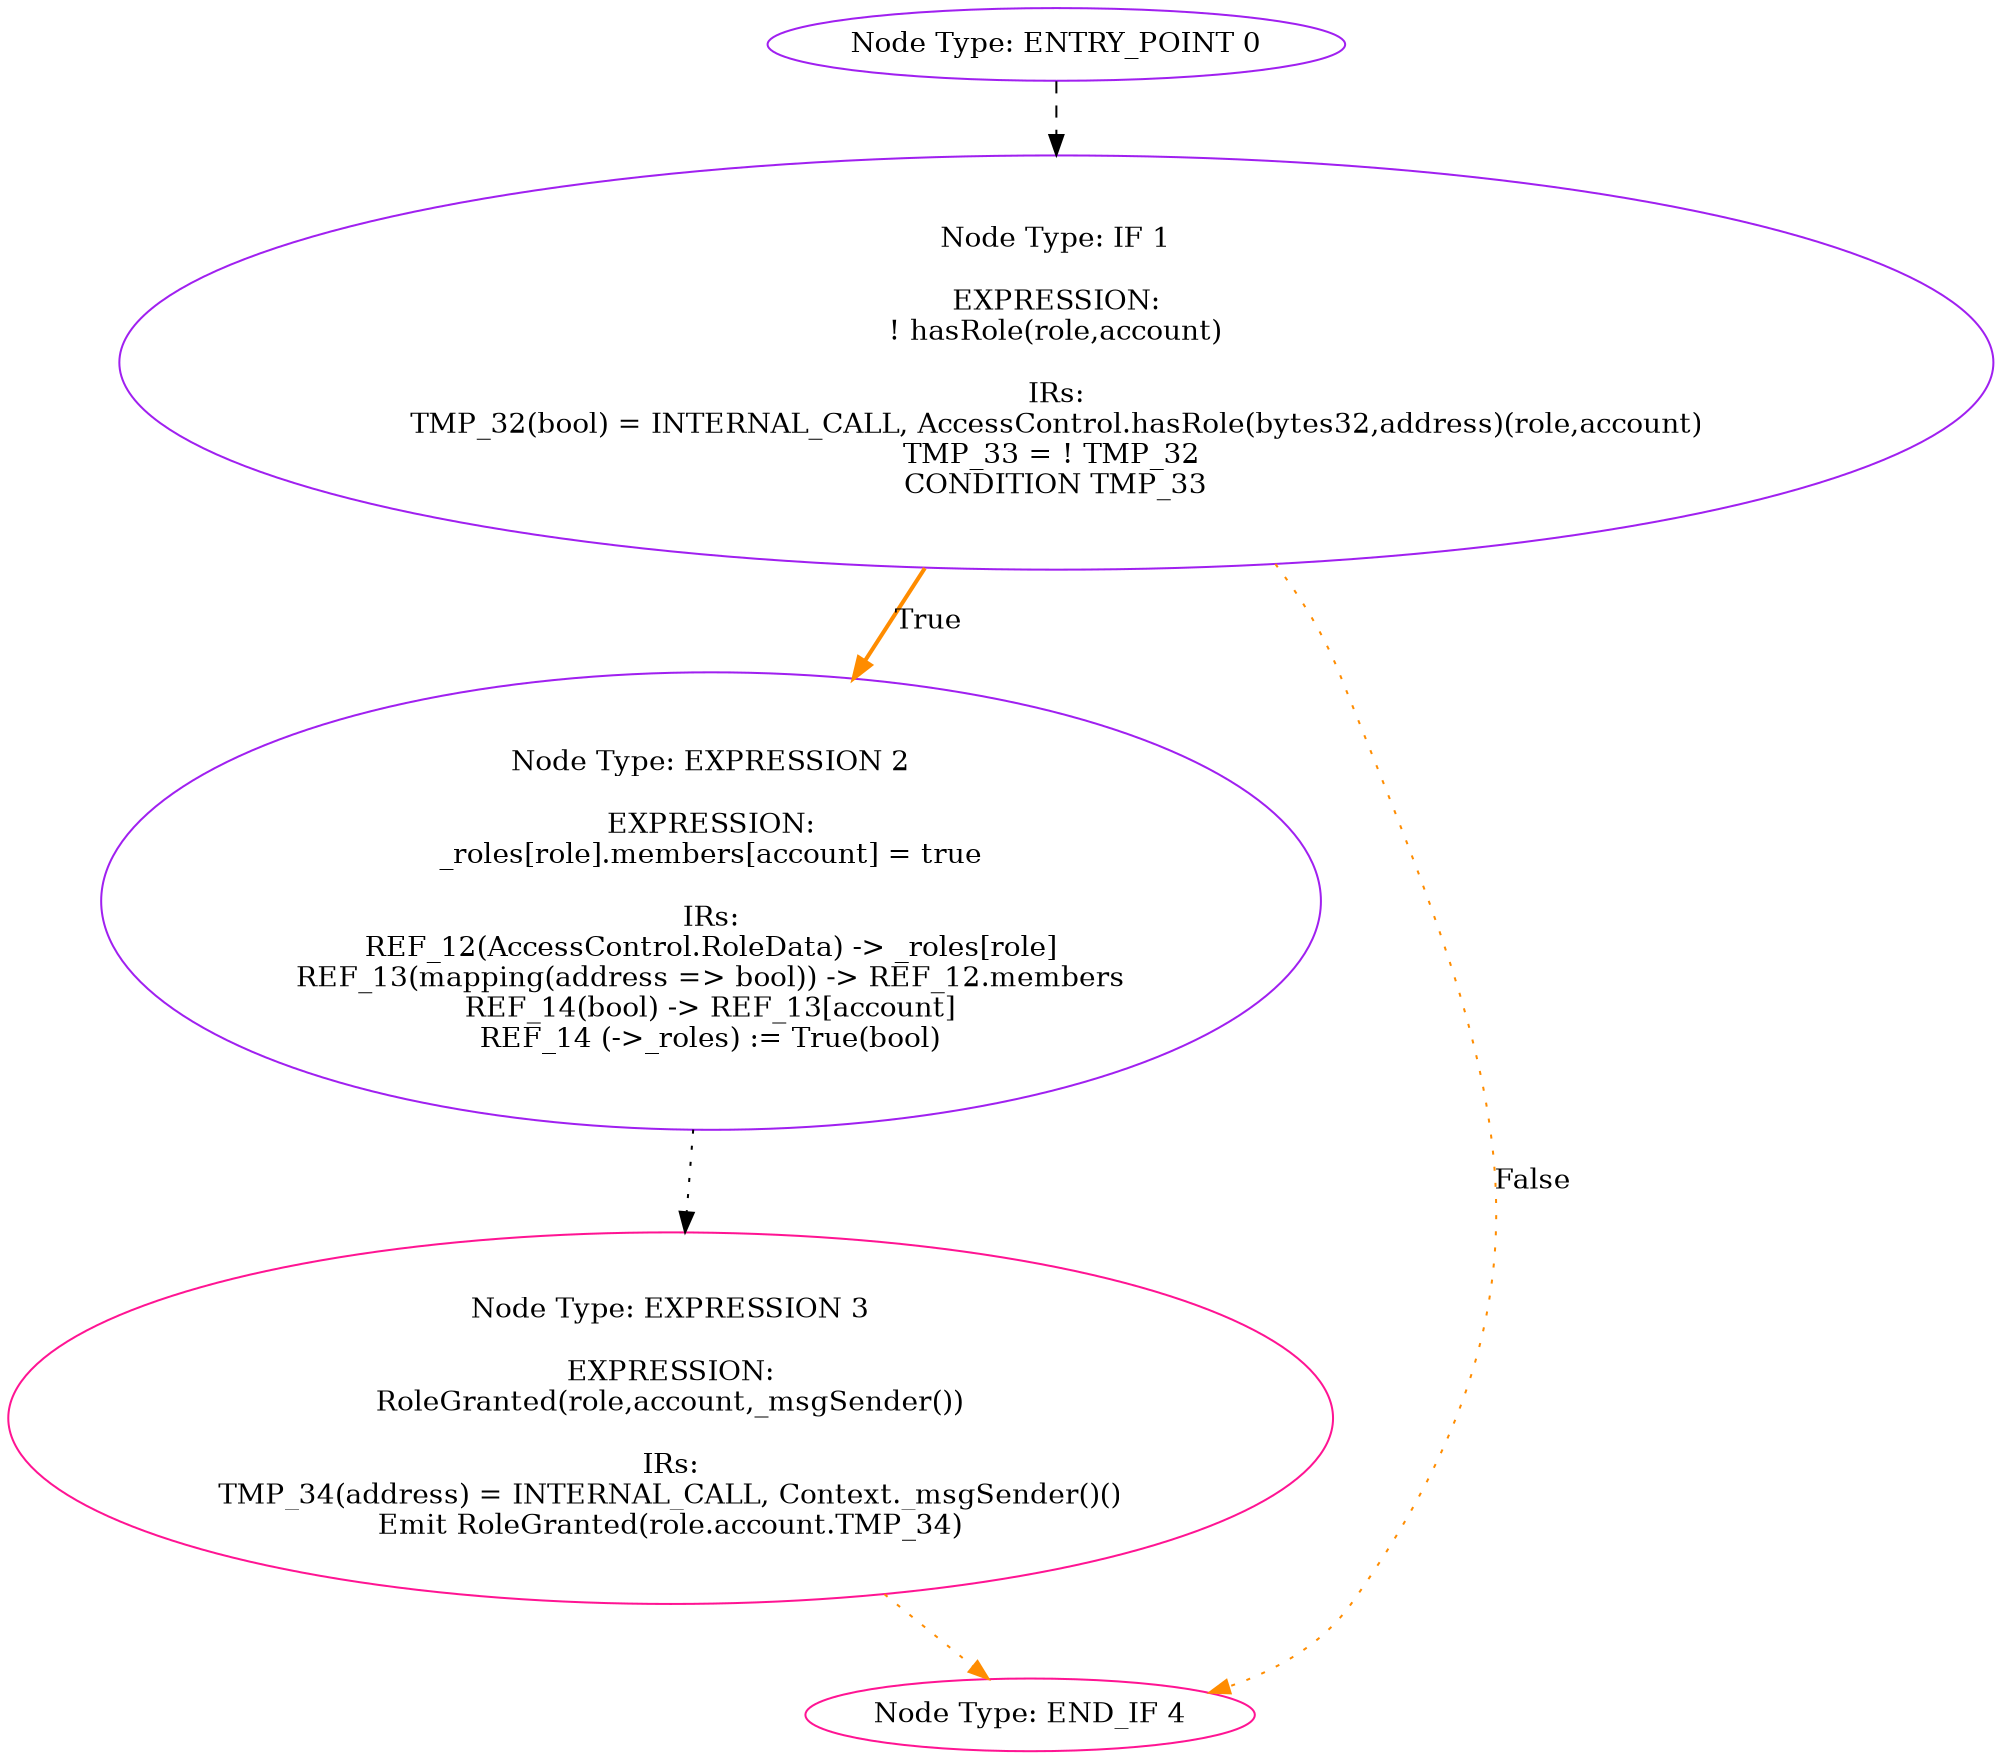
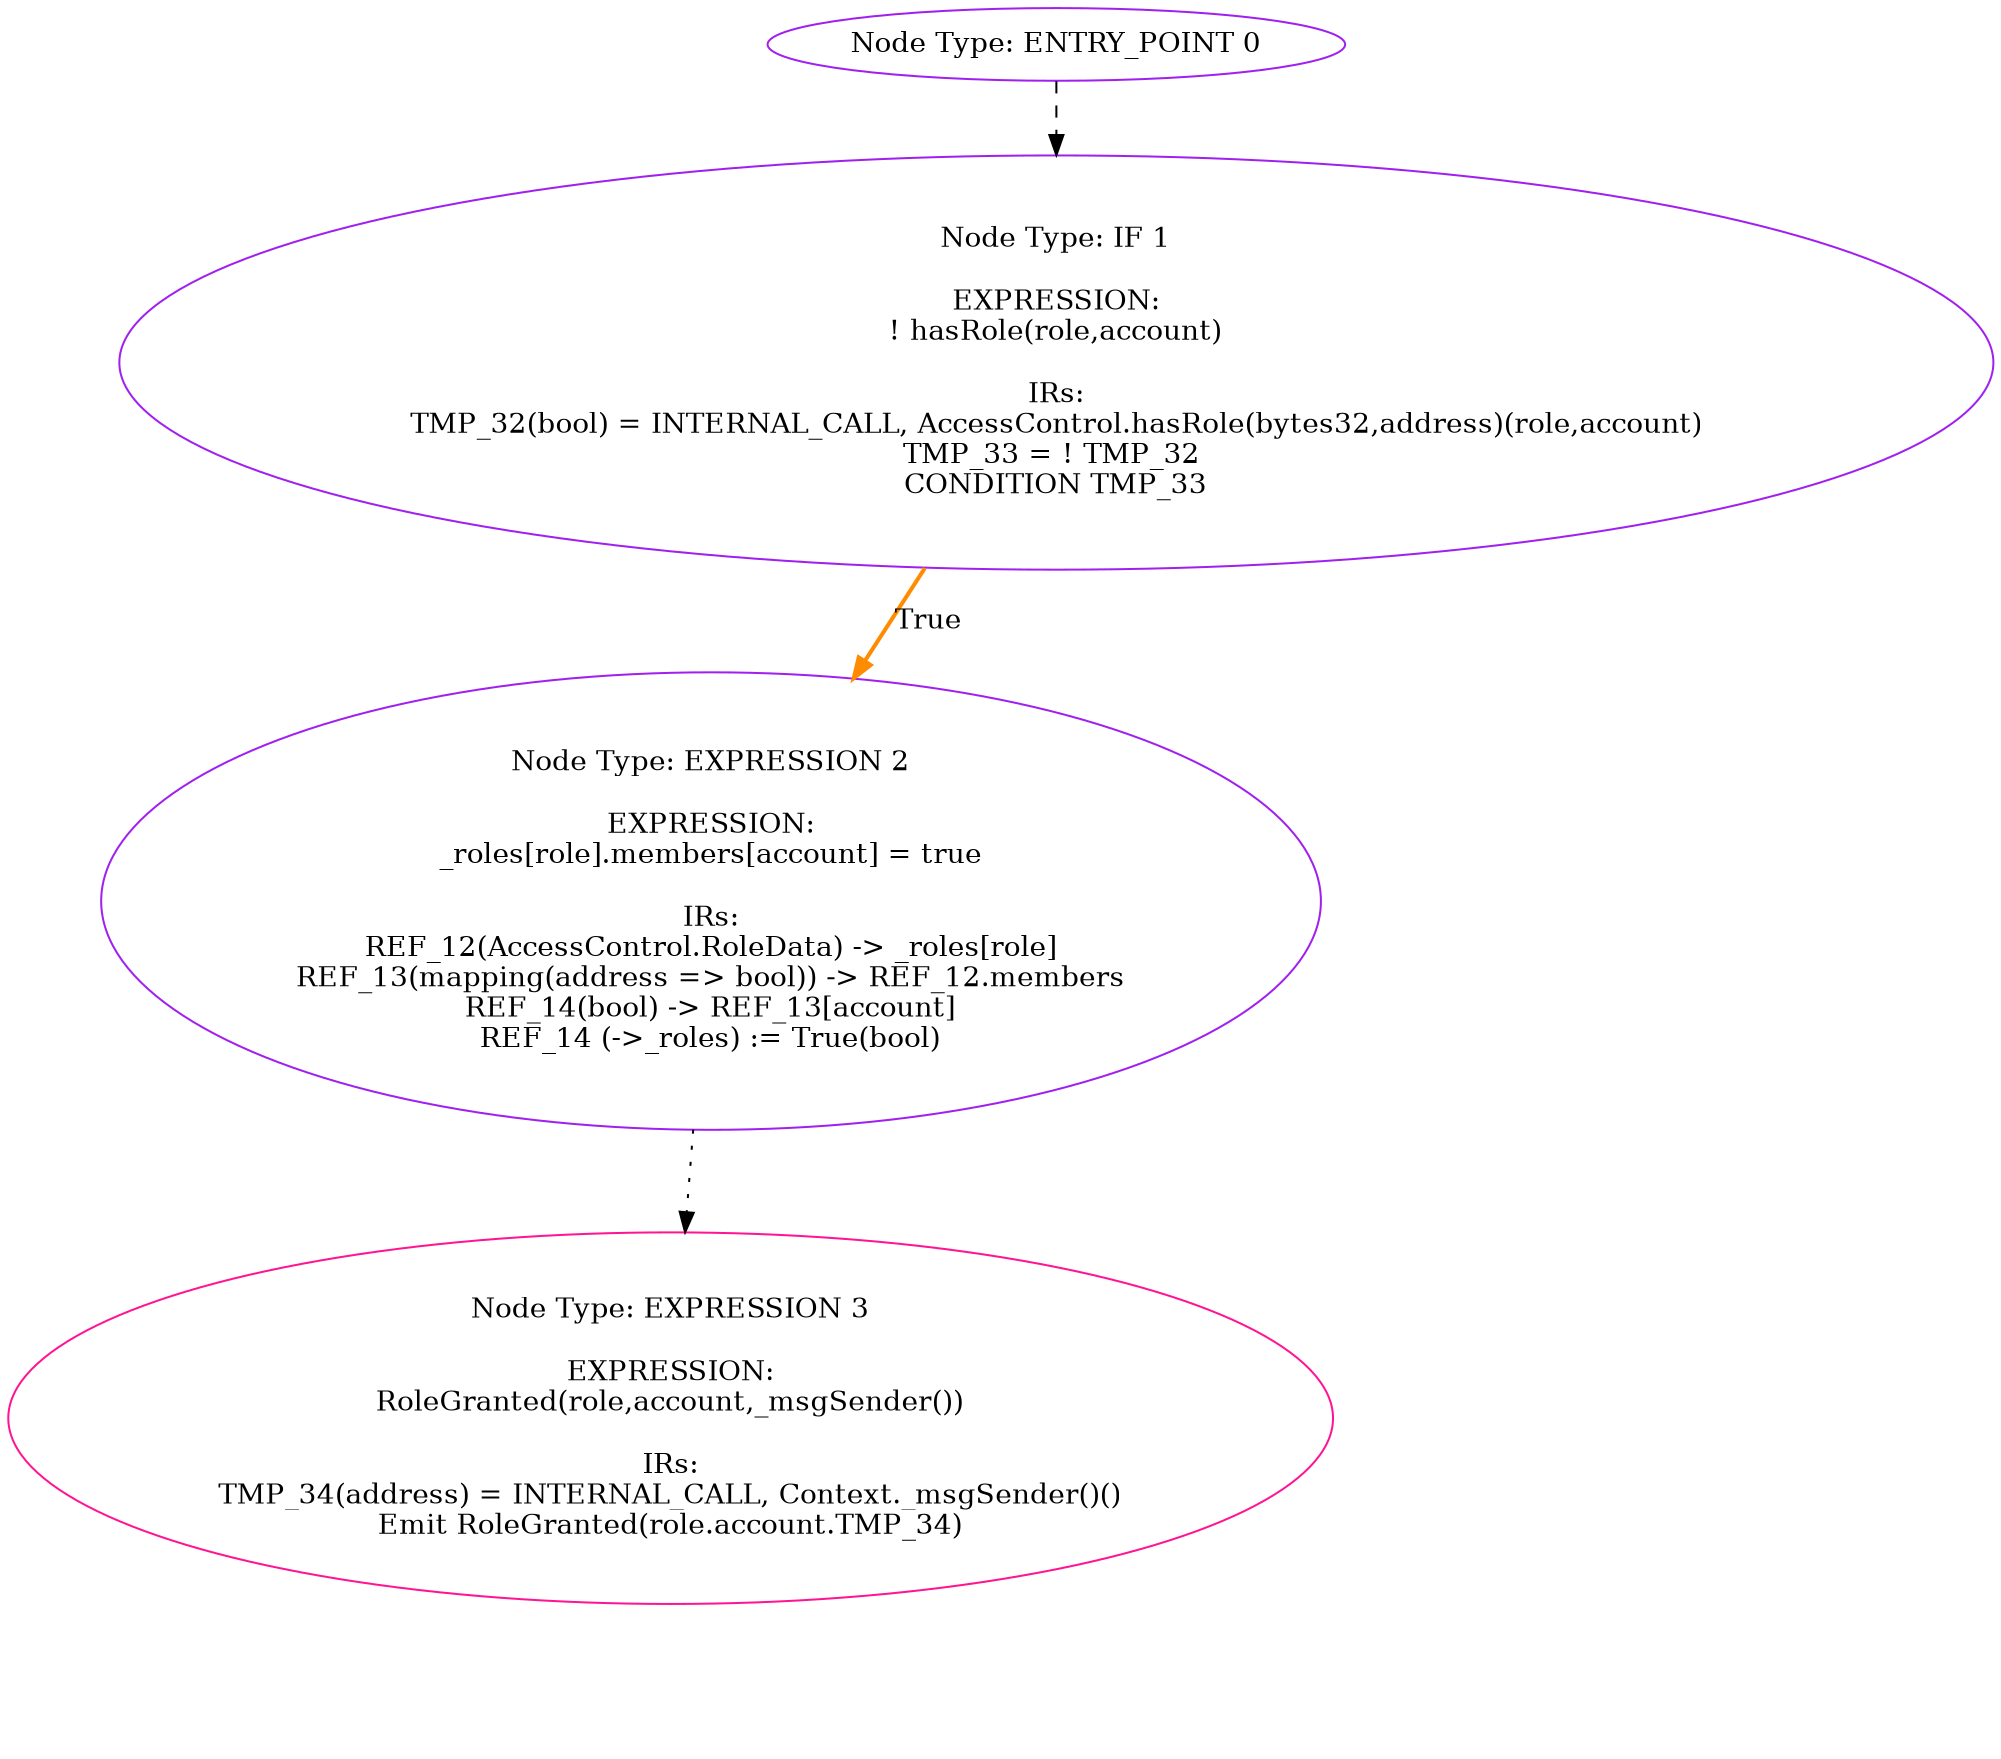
node "Node Type: END_IF 4": removed
